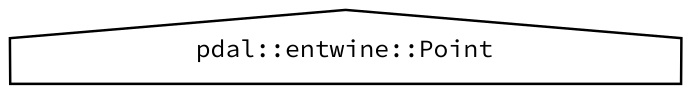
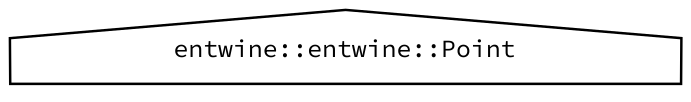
node "pdal::entwine::Point": label "pdal::entwine::Point" -> "entwine::entwine::Point"
